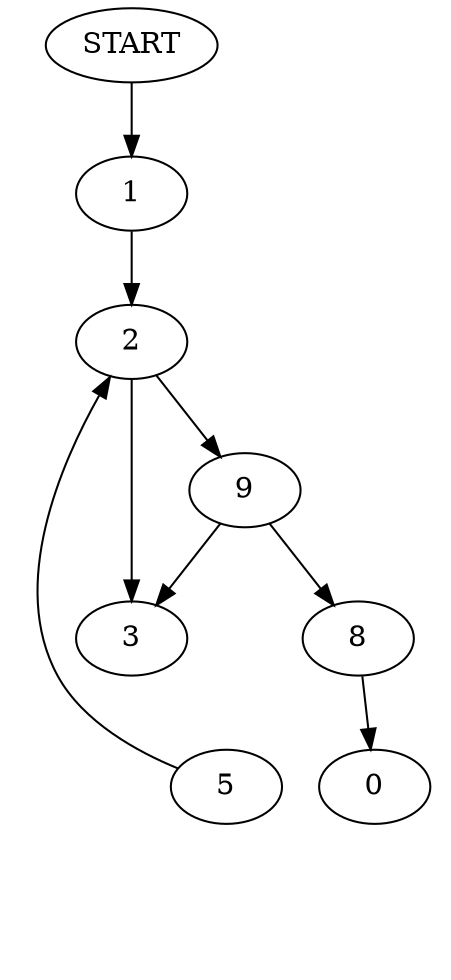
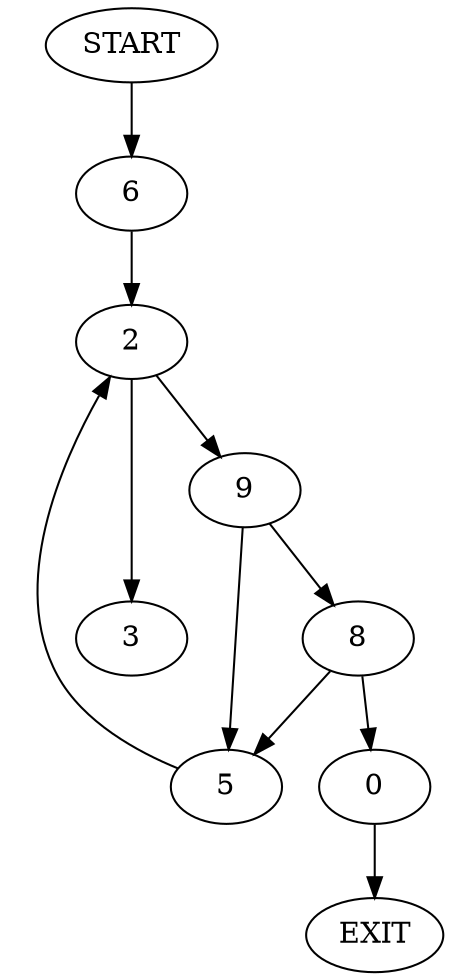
node "1": label "1" -> "6"
edge "9" -> "3": now "9" -> "5"
edge "8" -> "5": added
node "EXIT": added
